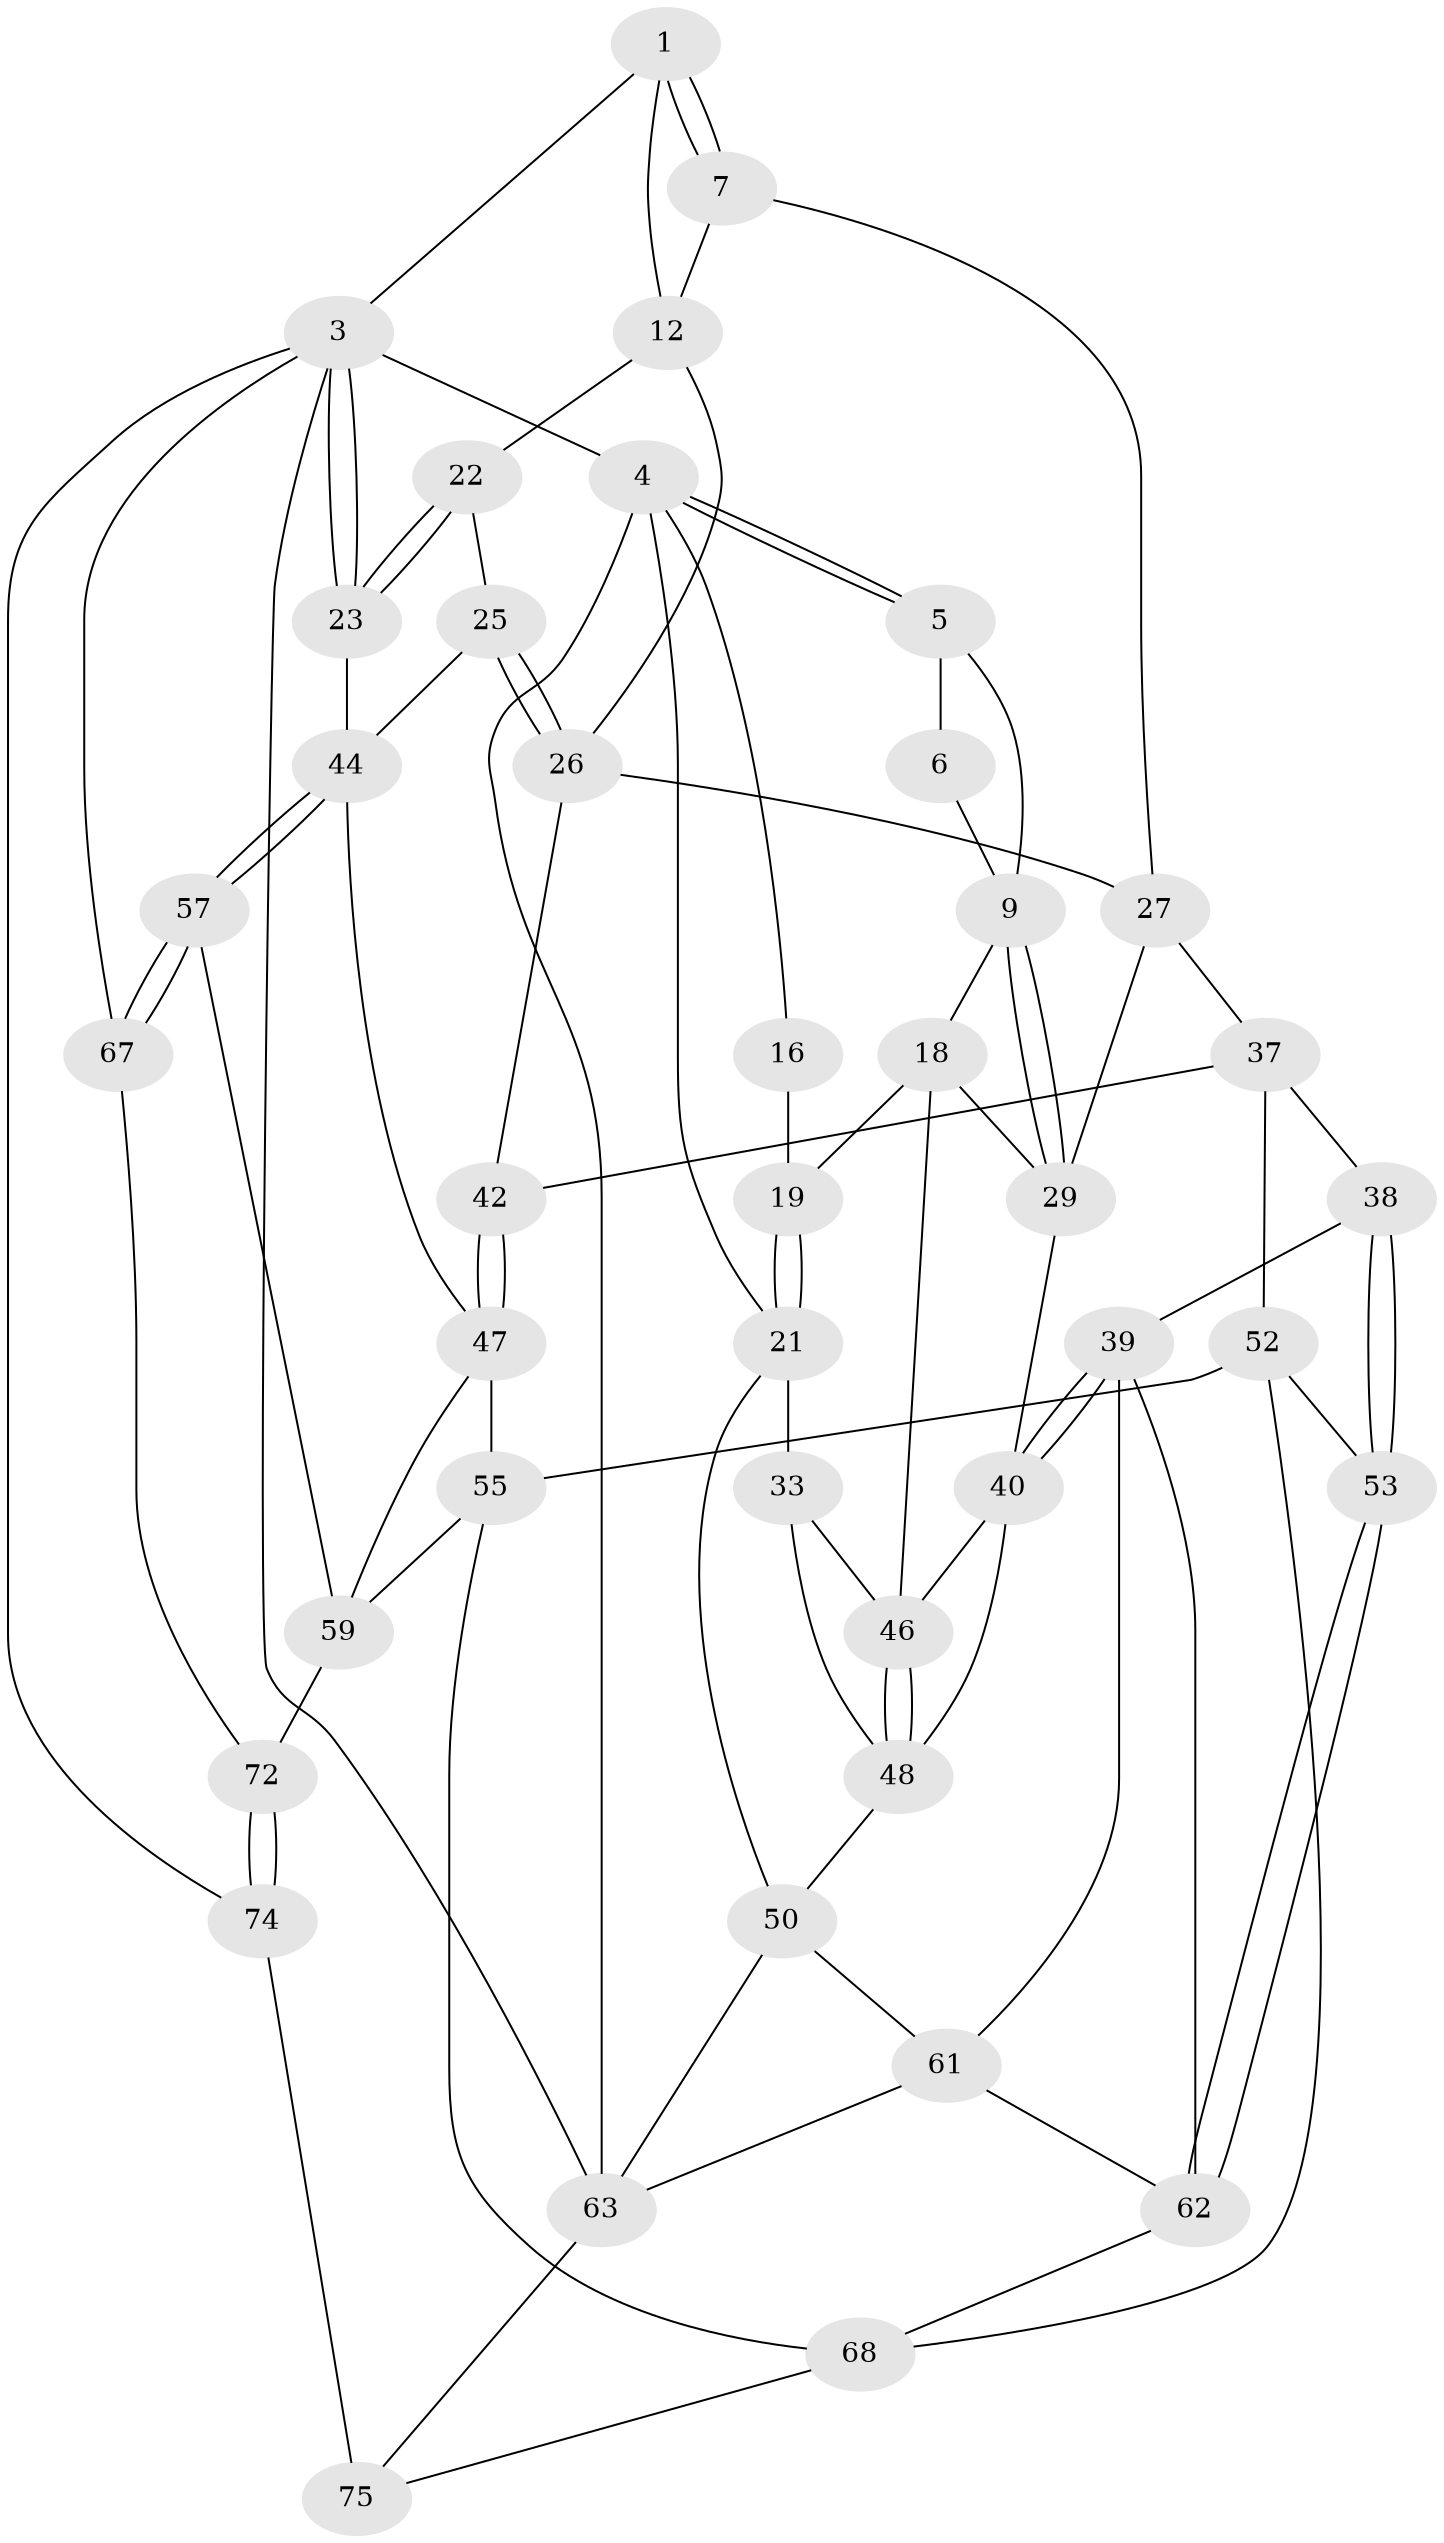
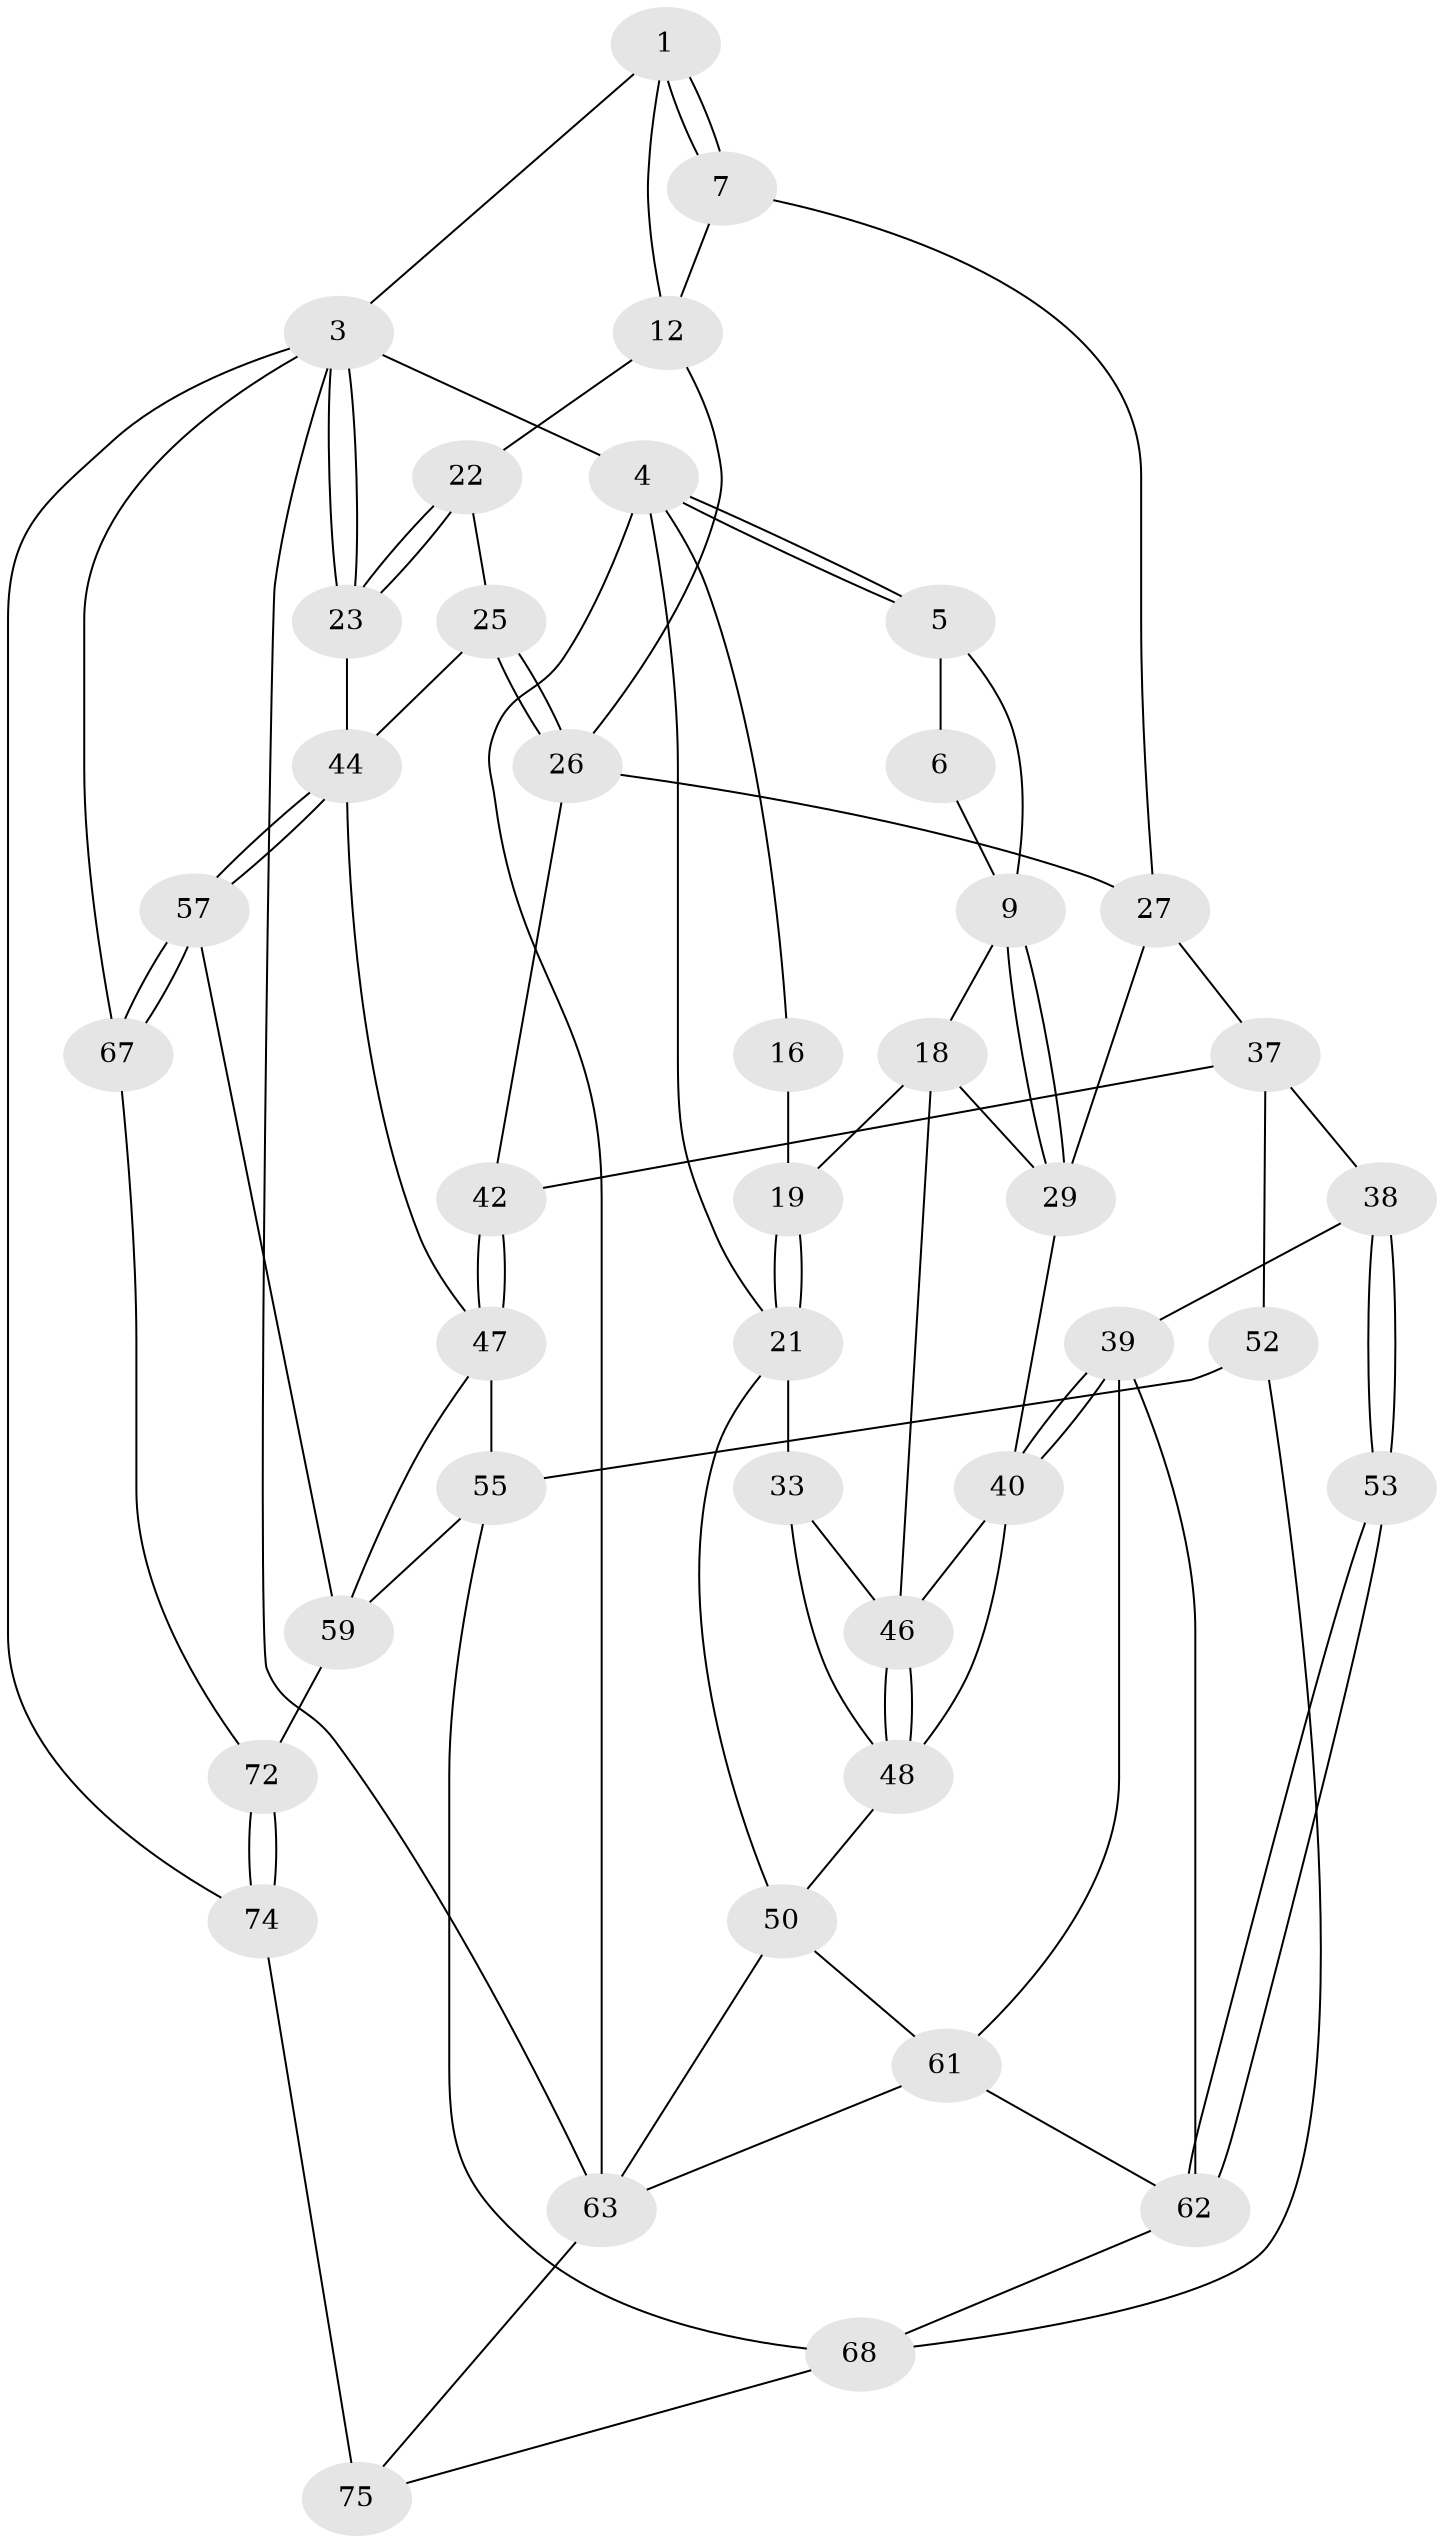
edge "52" -- "53": removed
